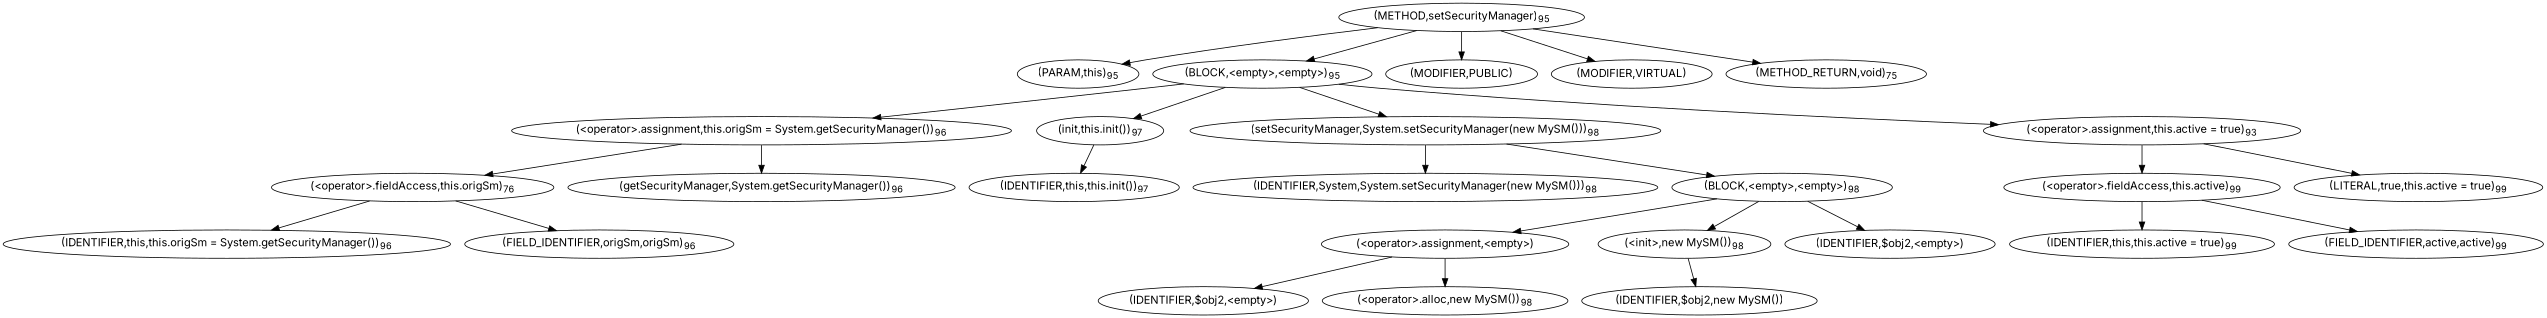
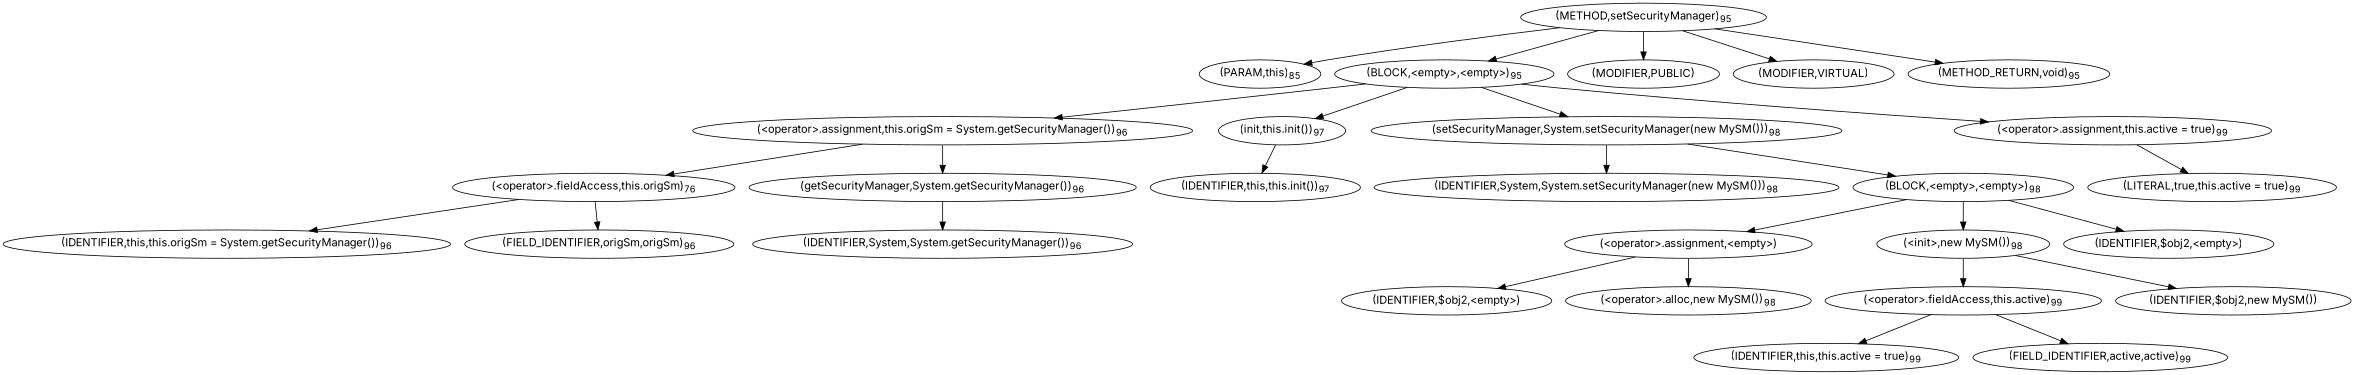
node "(PARAM,this)": text "95" -> "85"
node "(METHOD_RETURN,void)": text "75" -> "95"
node "(<operator>.assignment,this.active = true)": text "93" -> "99"
edge "(<operator>.assignment,this.active = true)" -> "(<operator>.fieldAccess,this.active)": now "(<init>,new MySM())" -> "(<operator>.fieldAccess,this.active)"
node "(IDENTIFIER,System,System.getSecurityManager())": added
